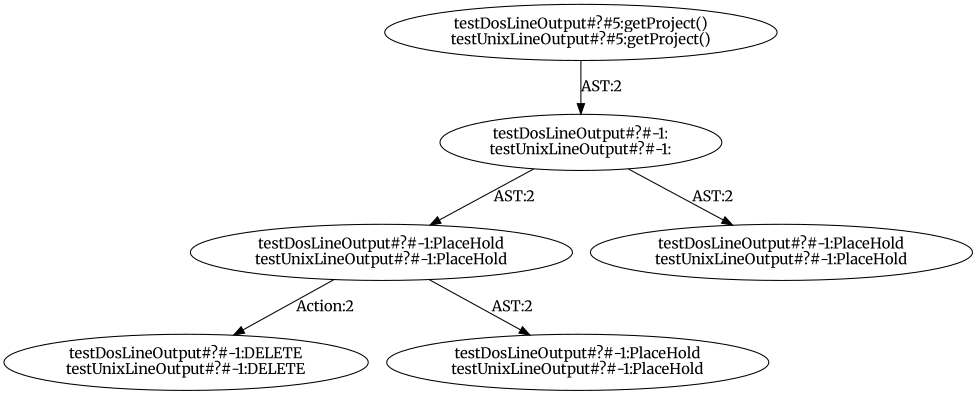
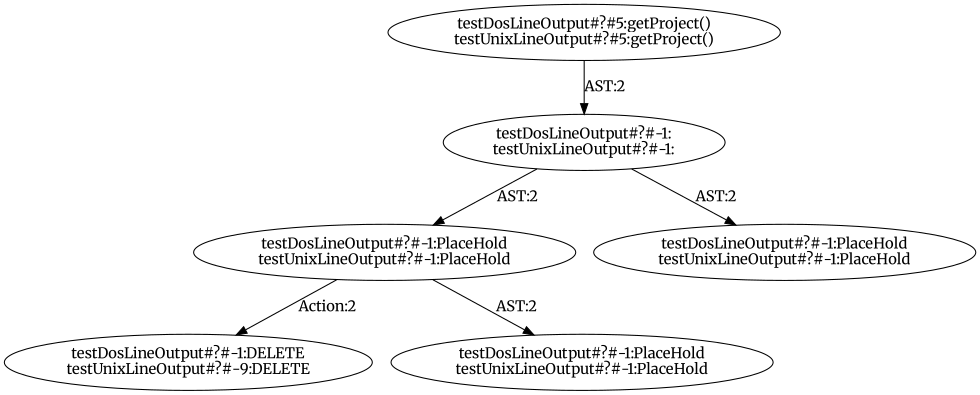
node "testDosLineOutput#?#-1:DELETE testUnixLineOutput#?#-1:DELETE": label "testDosLineOutput#?#-1:DELETE testUnixLineOutput#?#-1:DELETE" -> "testDosLineOutput#?#-1:DELETE testUnixLineOutput#?#-9:DELETE"
